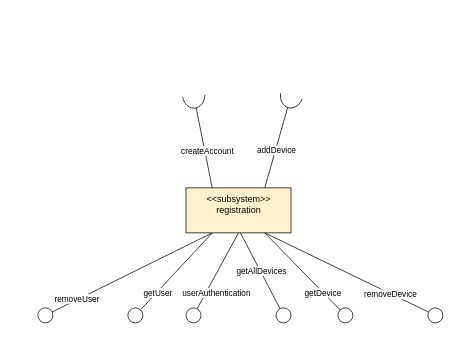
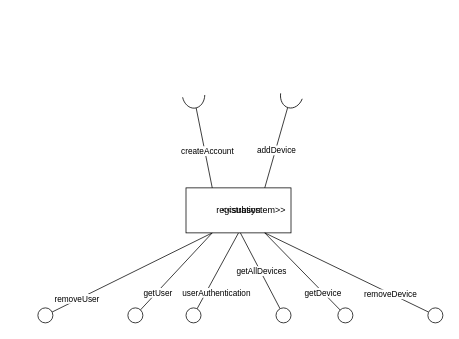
node "<<subsystem>>": moved (239, 199) -> (254, 210)
node "registration": fillcolor #fff2cc -> #ffffff
